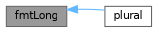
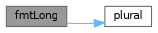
edge "plural" -> "fmtLong": reversed
